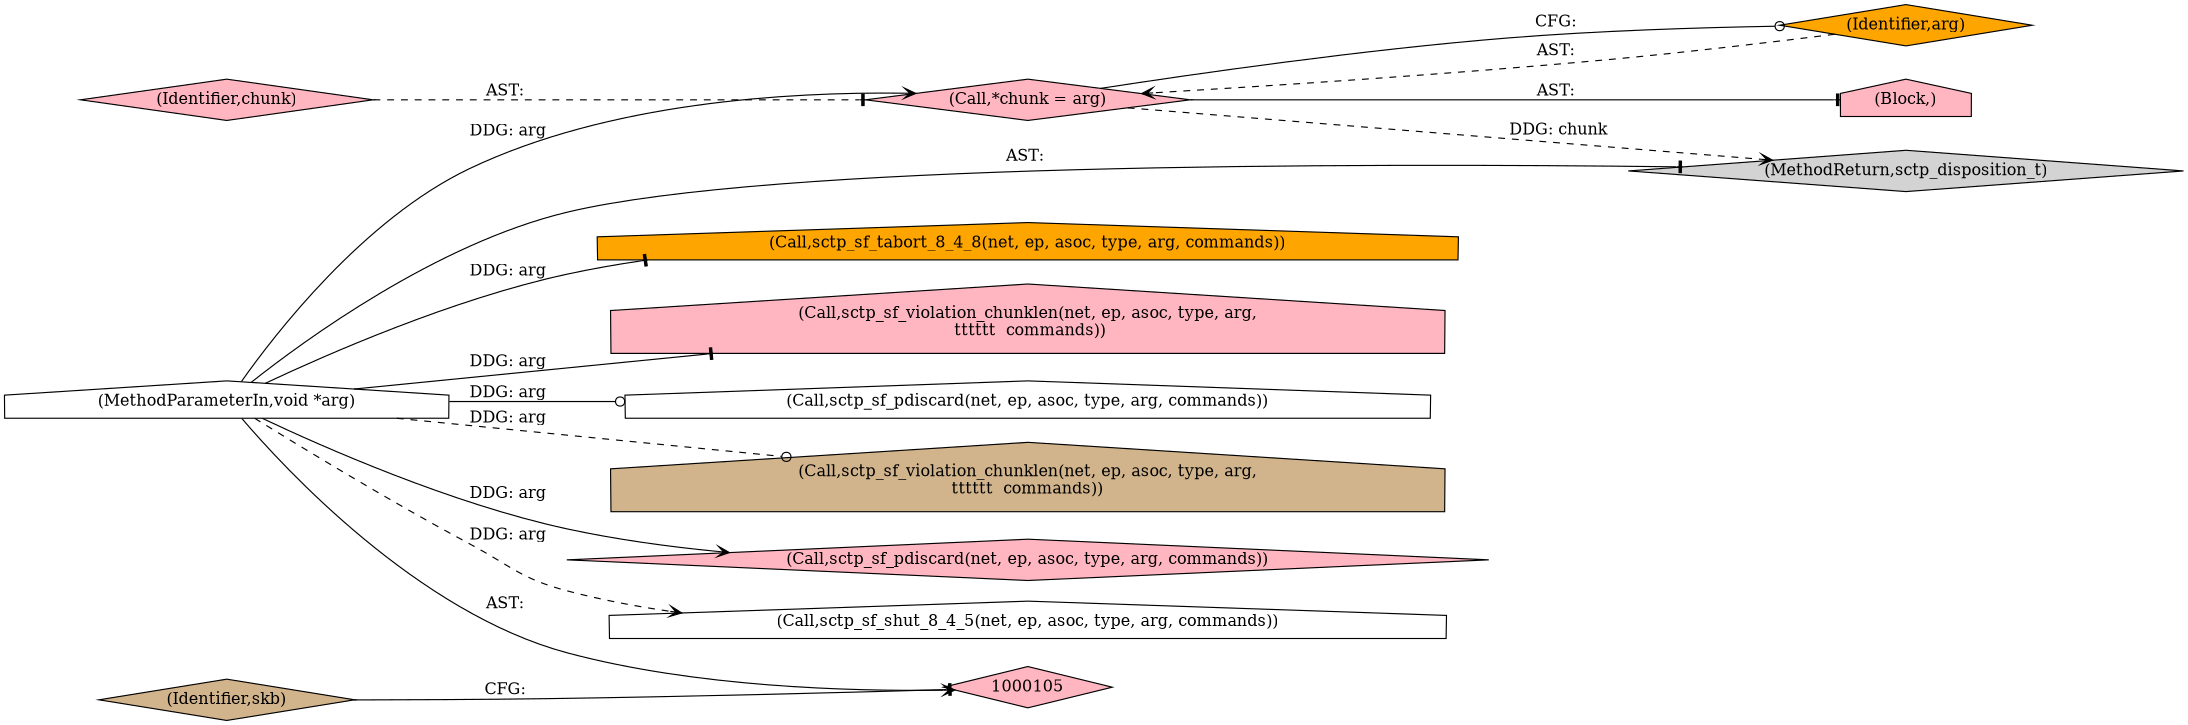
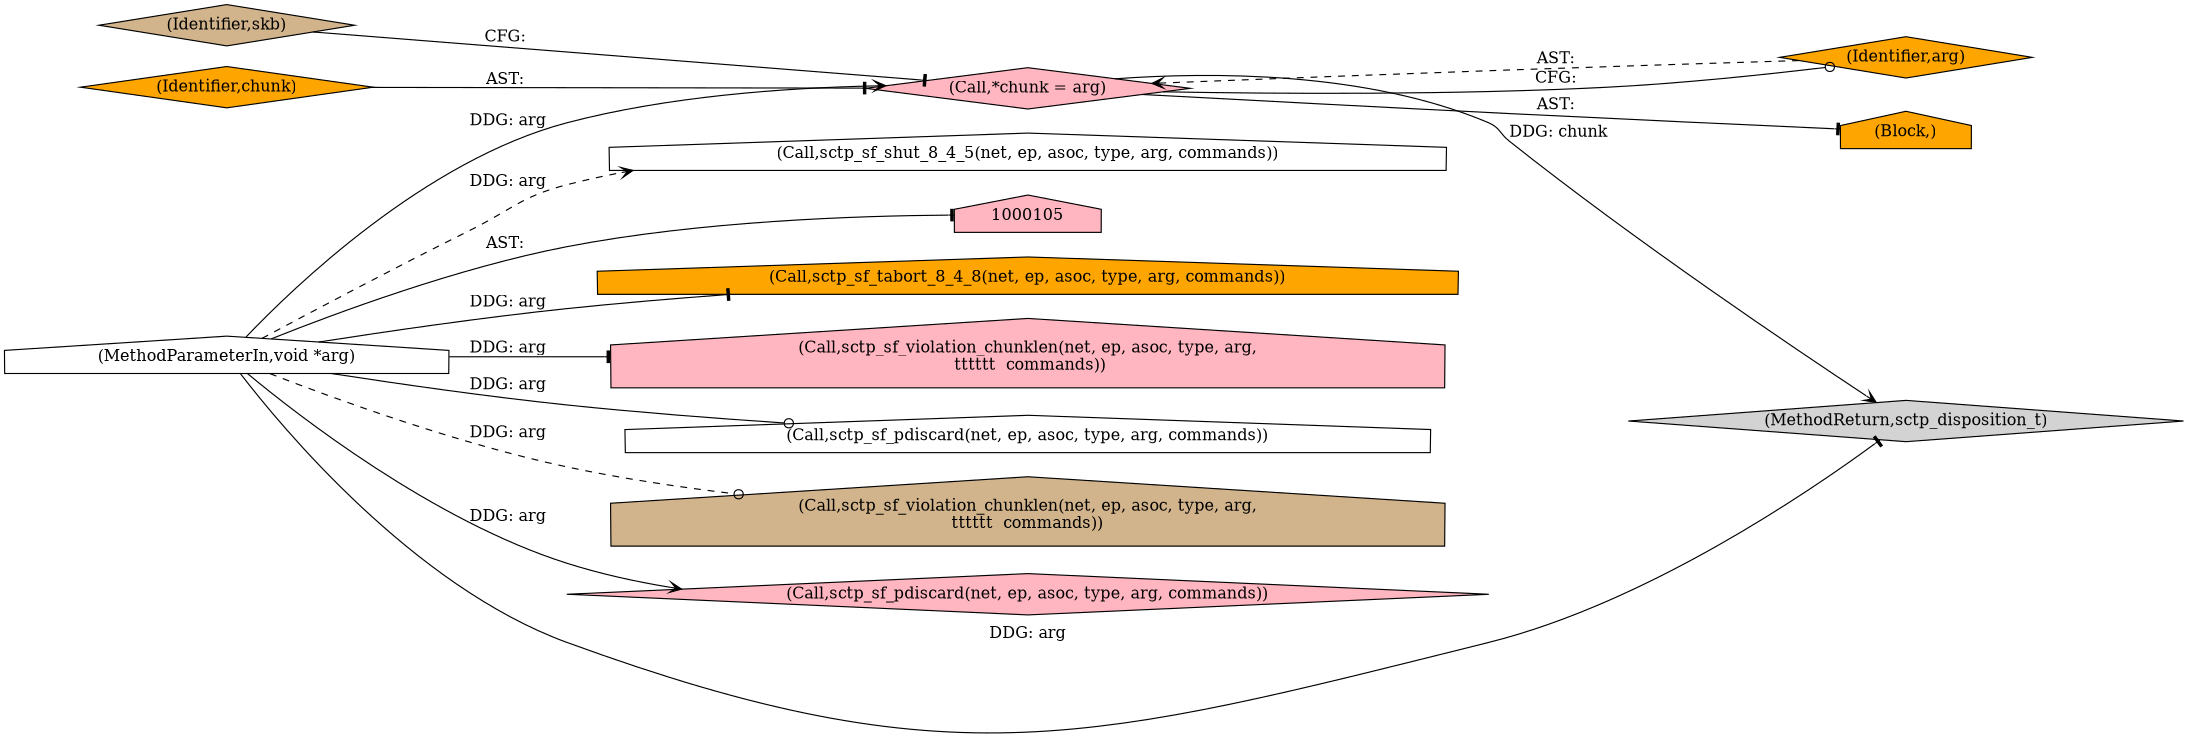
node "(Identifier,chunk)": fillcolor lightpink -> orange
edge "(Identifier,chunk)" -> "(Call,*chunk = arg)": style dashed -> solid
node "(Block,)": fillcolor lightpink -> orange
edge "(Call,*chunk = arg)" -> "(MethodReturn,sctp_disposition_t)": style dashed -> solid
edge "(MethodParameterIn,void *arg)" -> "(MethodReturn,sctp_disposition_t)": label "AST: " -> "DDG: arg"
edge "(MethodParameterIn,void *arg)" -> "1000105": arrowhead vee -> tee
node "1000105": shape diamond -> house
edge "(Identifier,skb)" -> "1000105": now "(Identifier,skb)" -> "(Call,*chunk = arg)"
